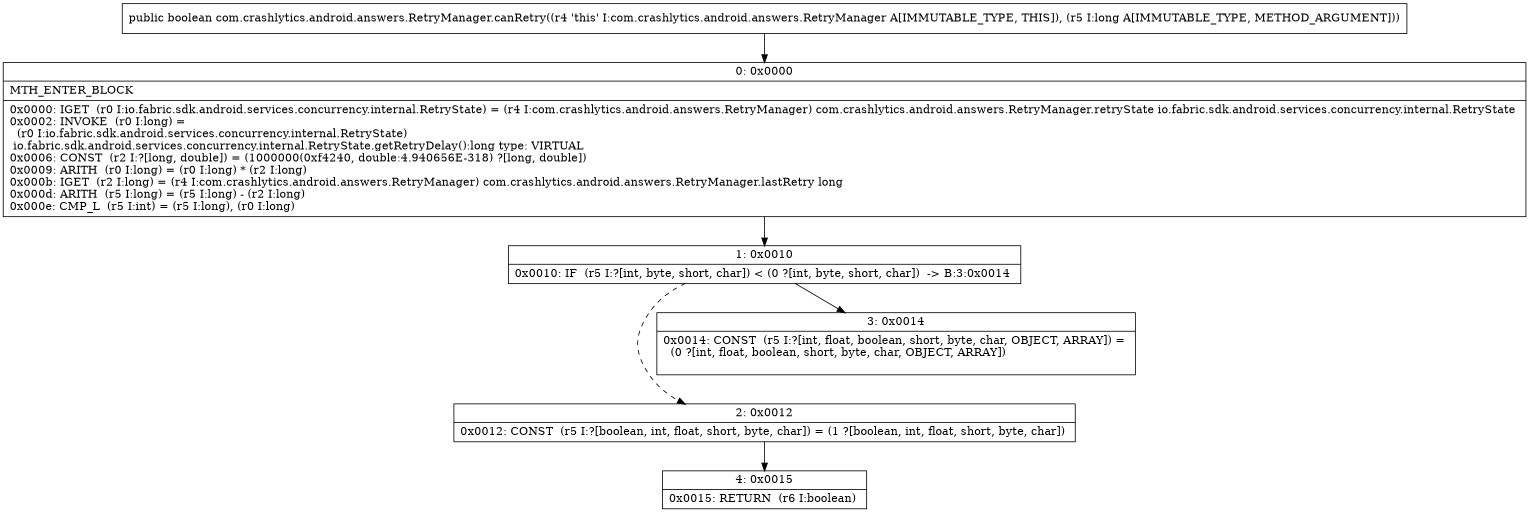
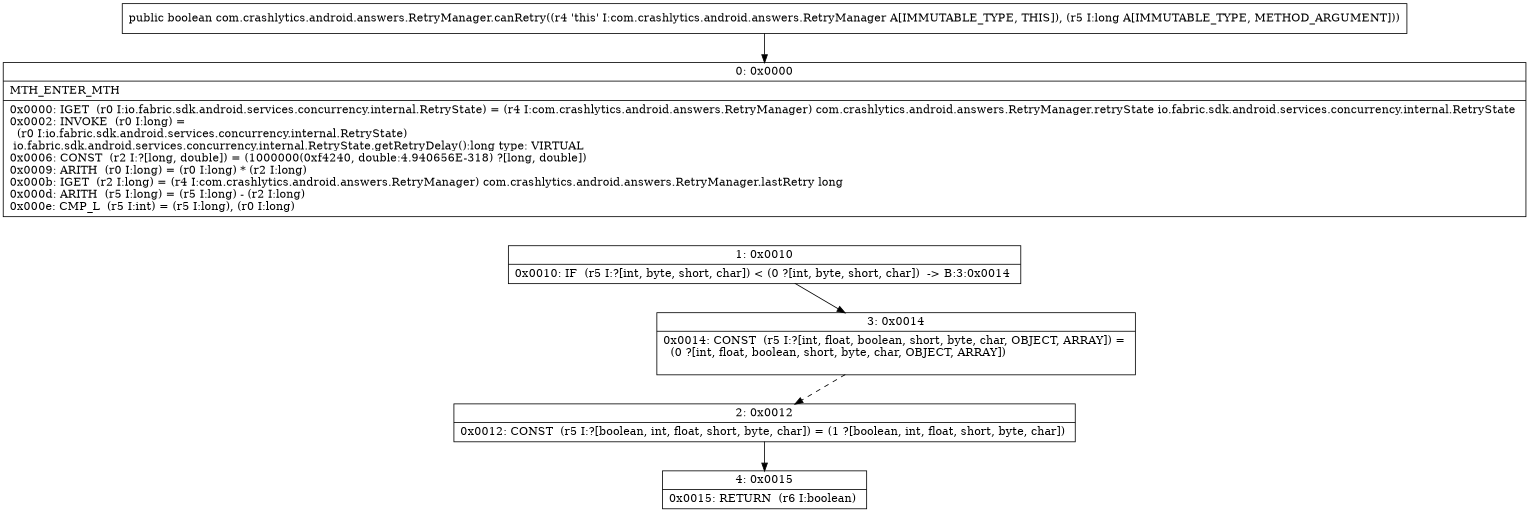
node "0: 0x0000": text "MTH_ENTER_BLOCK" -> "MTH_ENTER_MTH"
edge "0: 0x0000" -> "1: 0x0010": removed
edge "1: 0x0010" -> "2: 0x0012": now "3: 0x0014" -> "2: 0x0012"
